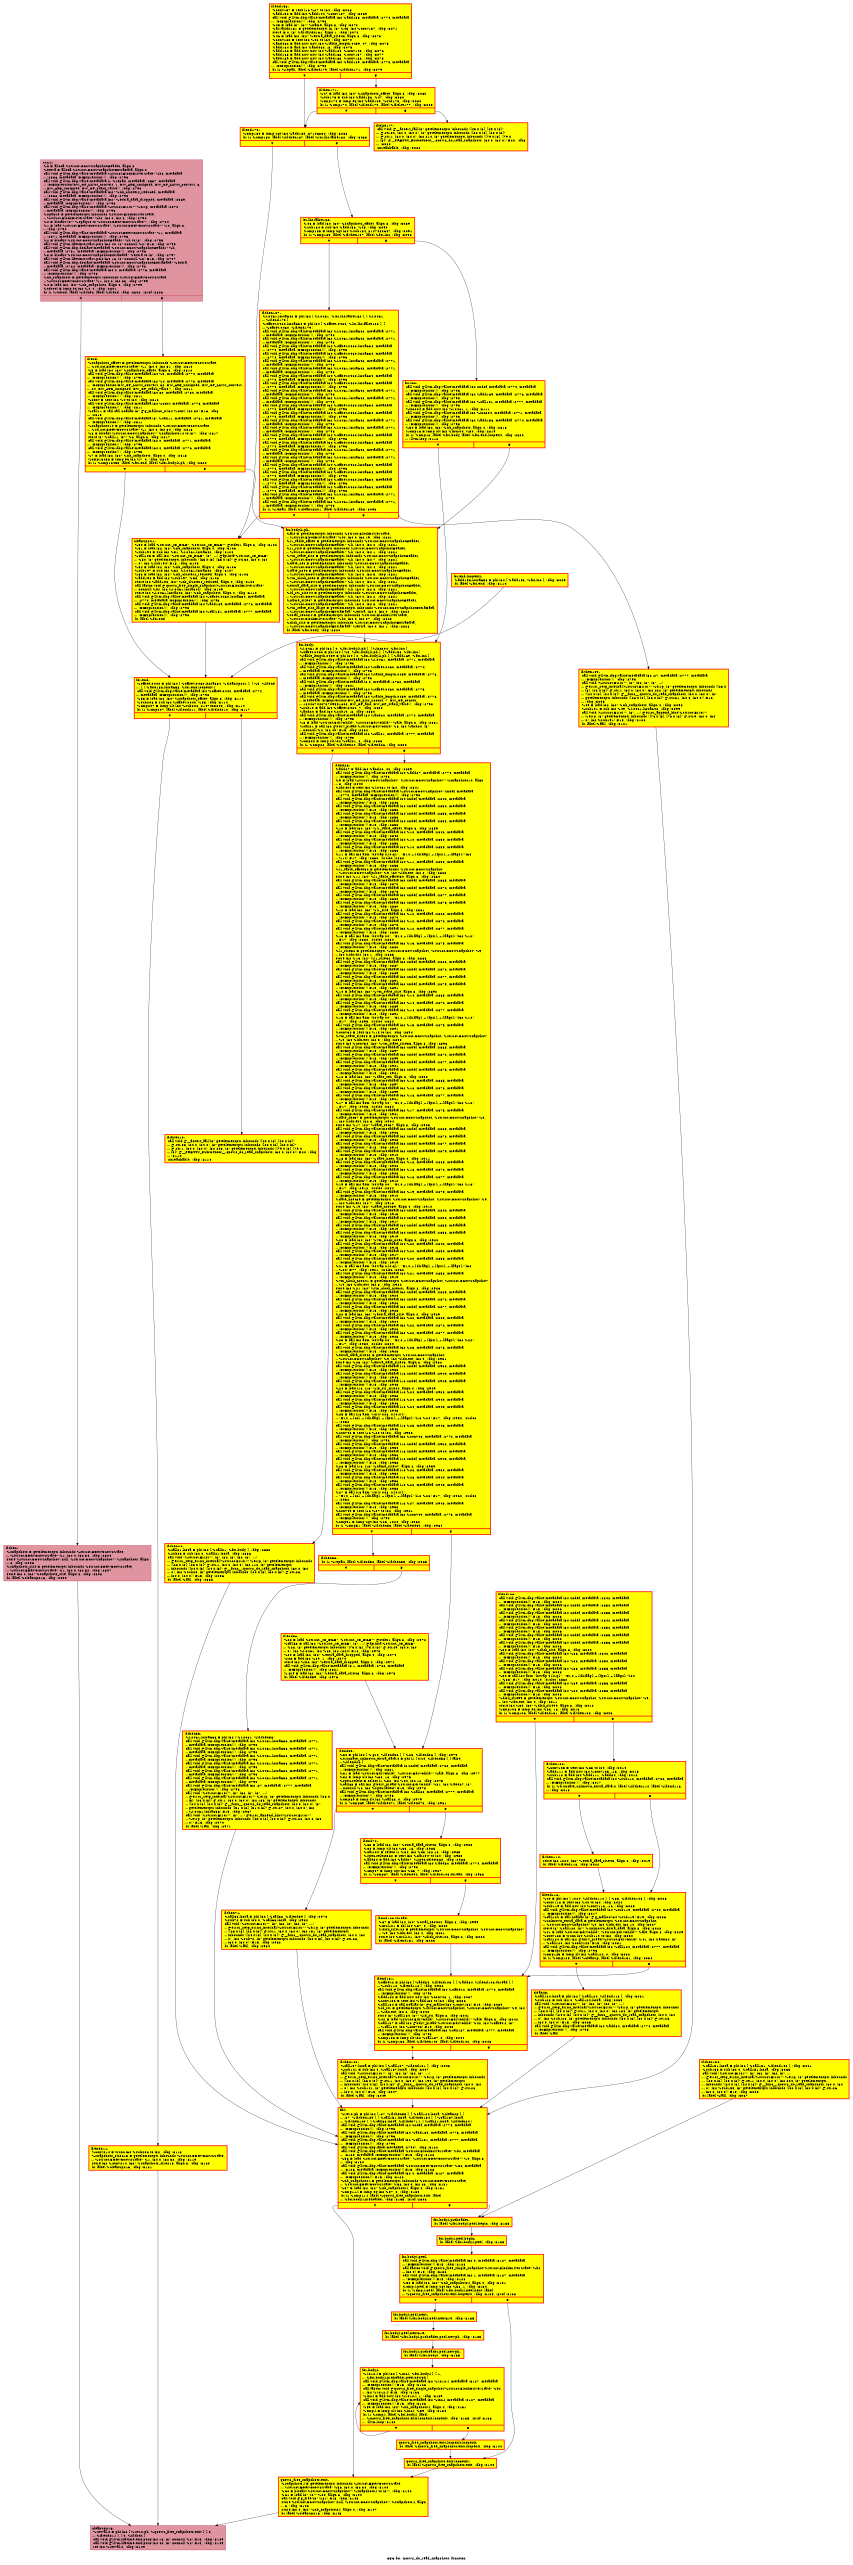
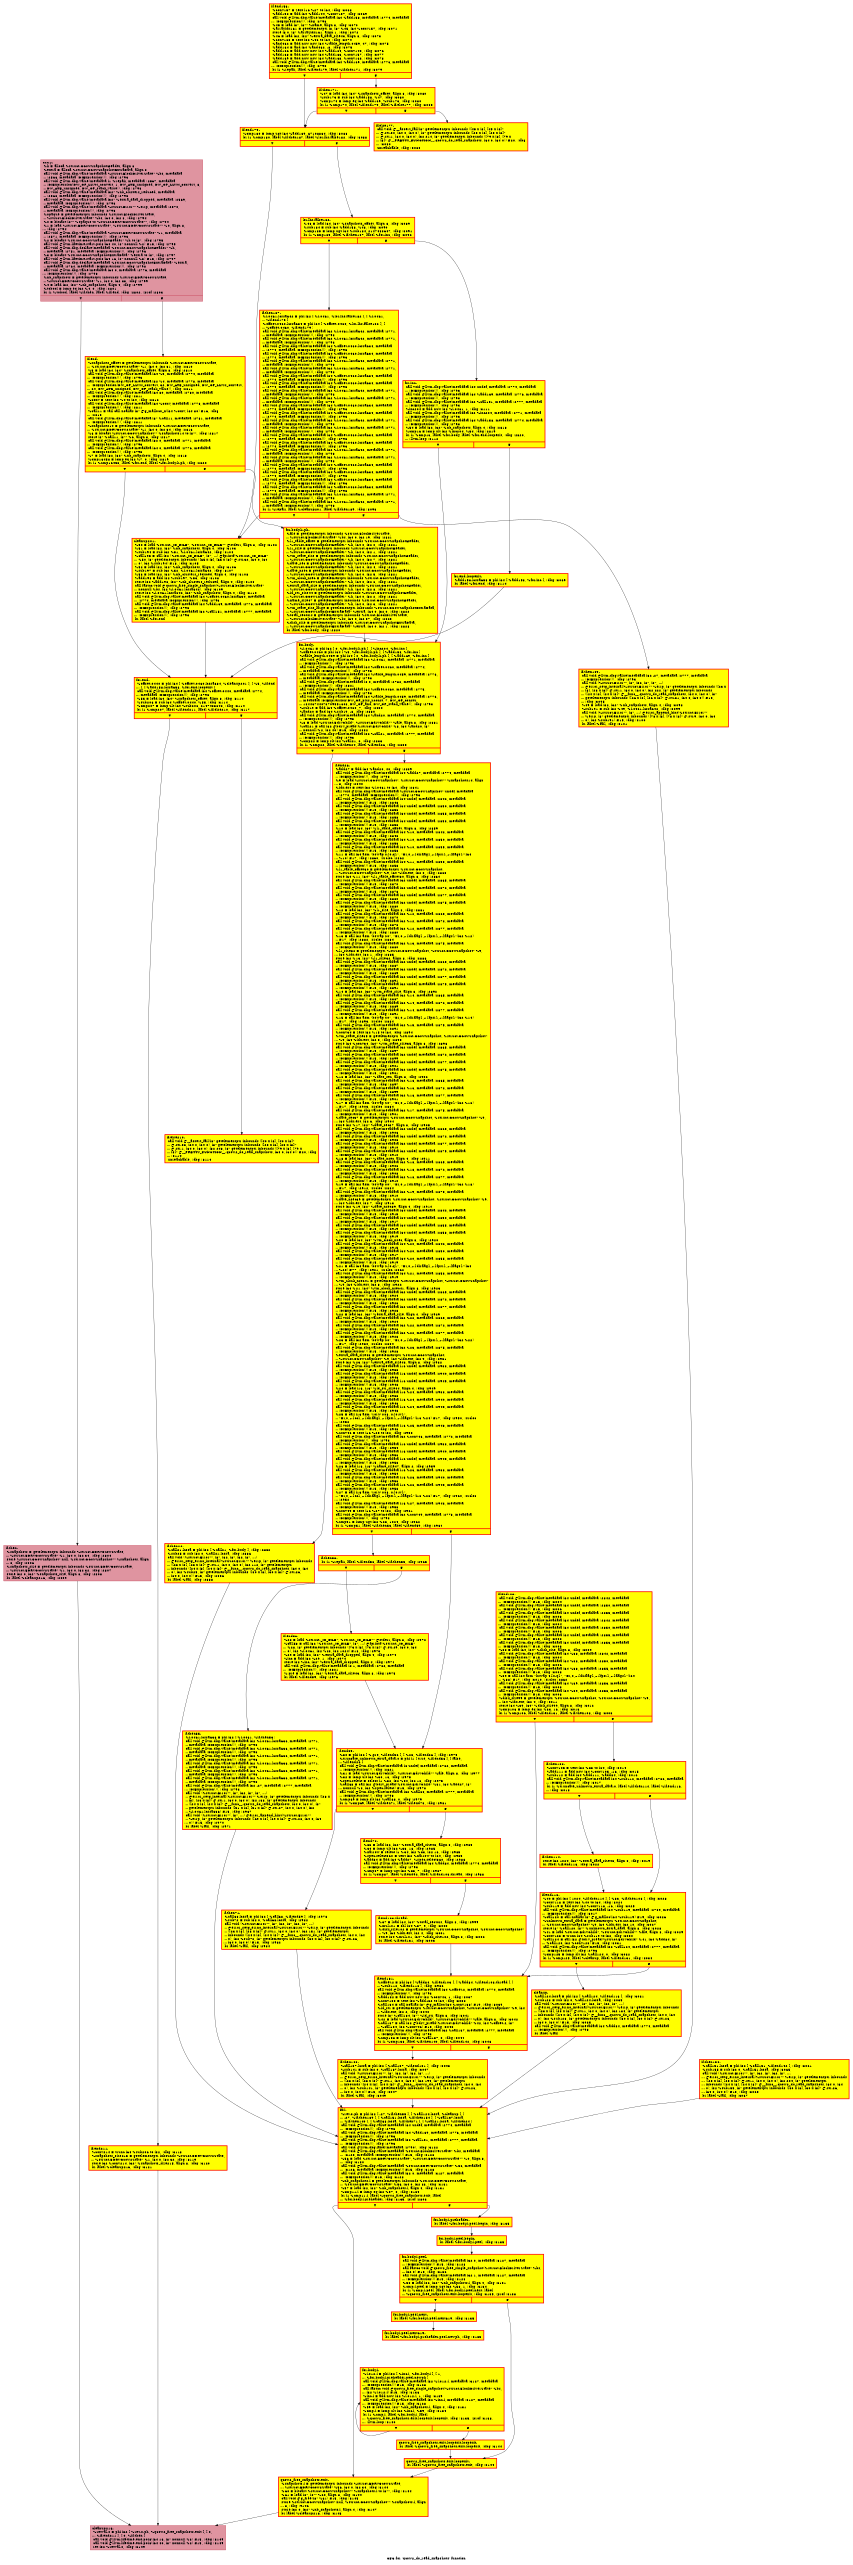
edge "for.inc:" -> "for.body.lr.ph:": now "for.inc:" -> "for.end.loopexit:"
edge "if.then53:" -> "if.end56:": added
edge "if.then154:" -> "for.body.i.preheader:": now "if.then154:" -> "fail:"
node "for.body.i.preheader.peel.newph:": removed
node "qcow2_free_snapshots.exit:": text "... 8, !dbg !3146" -> "... 8, !dbg !9146"
